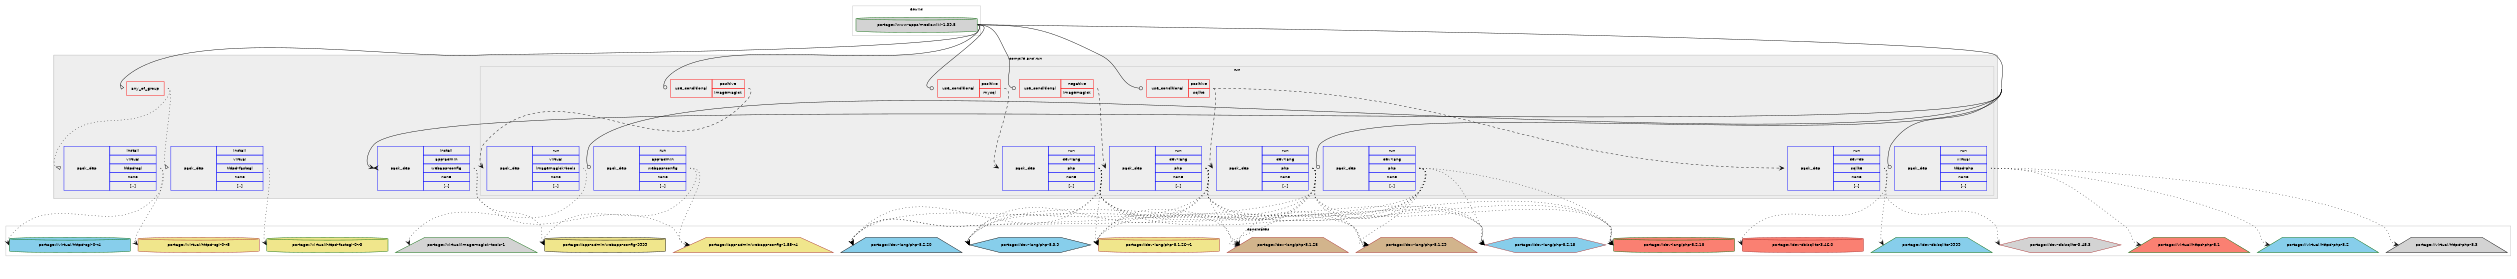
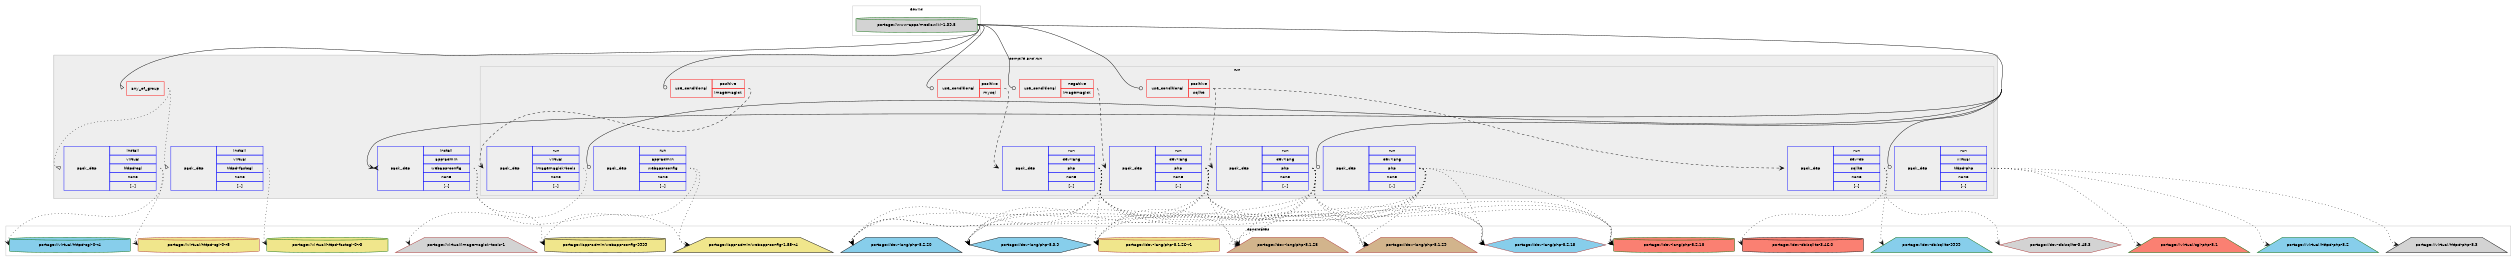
node "portage://virtual/imagemagick-tools-1": color darkgreen -> brown
node "portage://app-admin/webapp-config-1.55-r4": color brown -> black
node "portage://dev-db/sqlite-3.46.0": color brown -> black
node "portage://virtual/httpd-php-8.1": label "portage://virtual/httpd-php-8.1" -> "portage://virtual/cgi-php-8.1"
